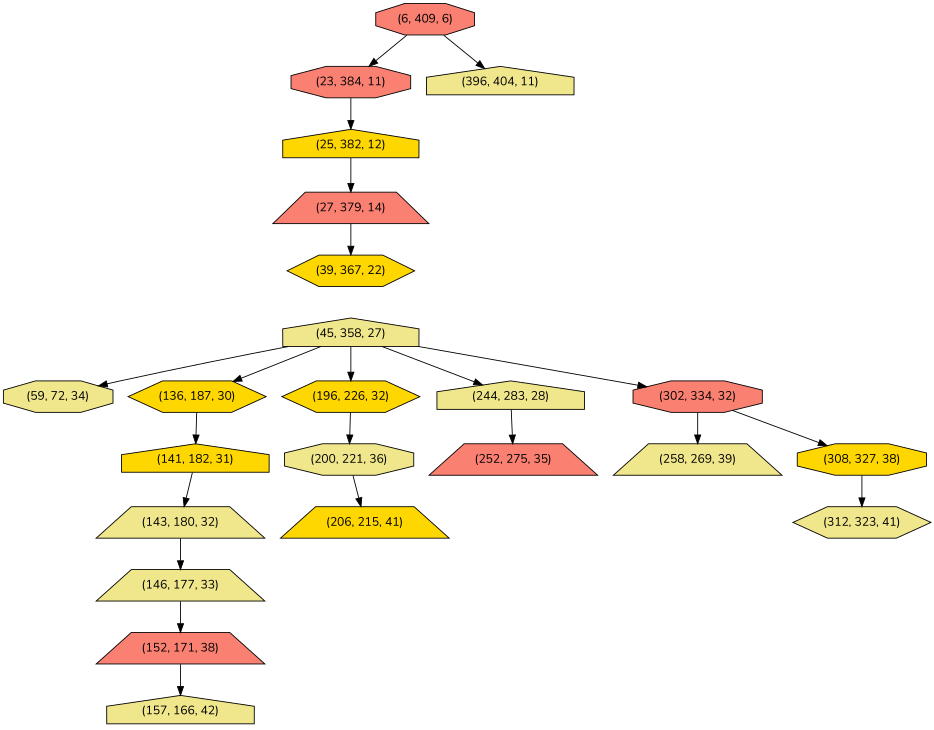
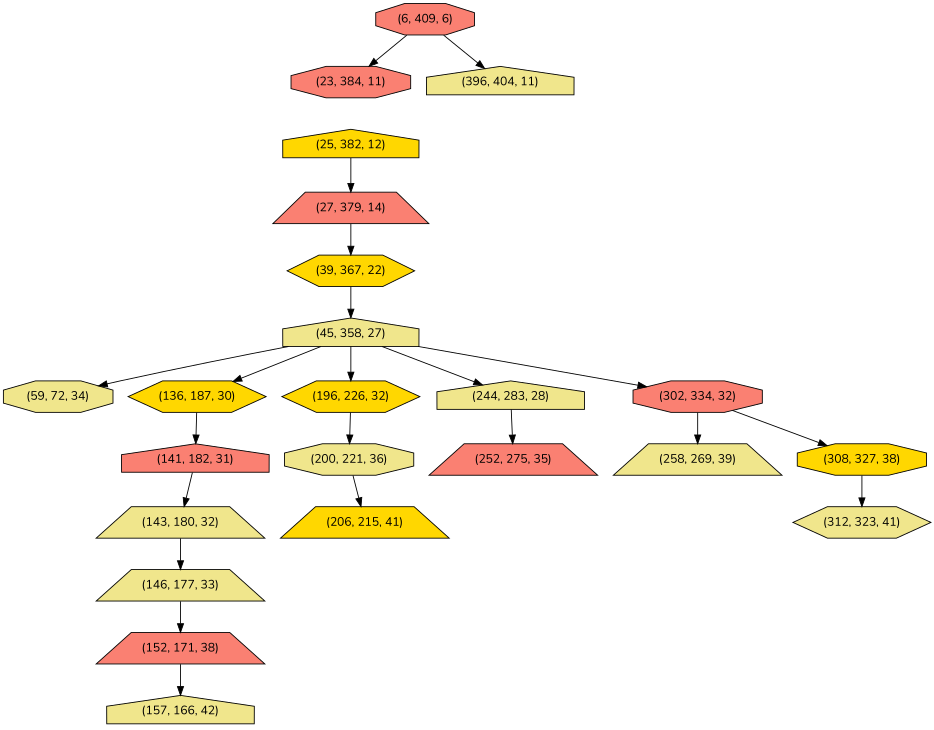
edge "(23, 384, 11)" -> "(25, 382, 12)": removed
edge "(39, 367, 22)" -> "(45, 358, 27)": added
node "(141, 182, 31)": fillcolor gold -> salmon
